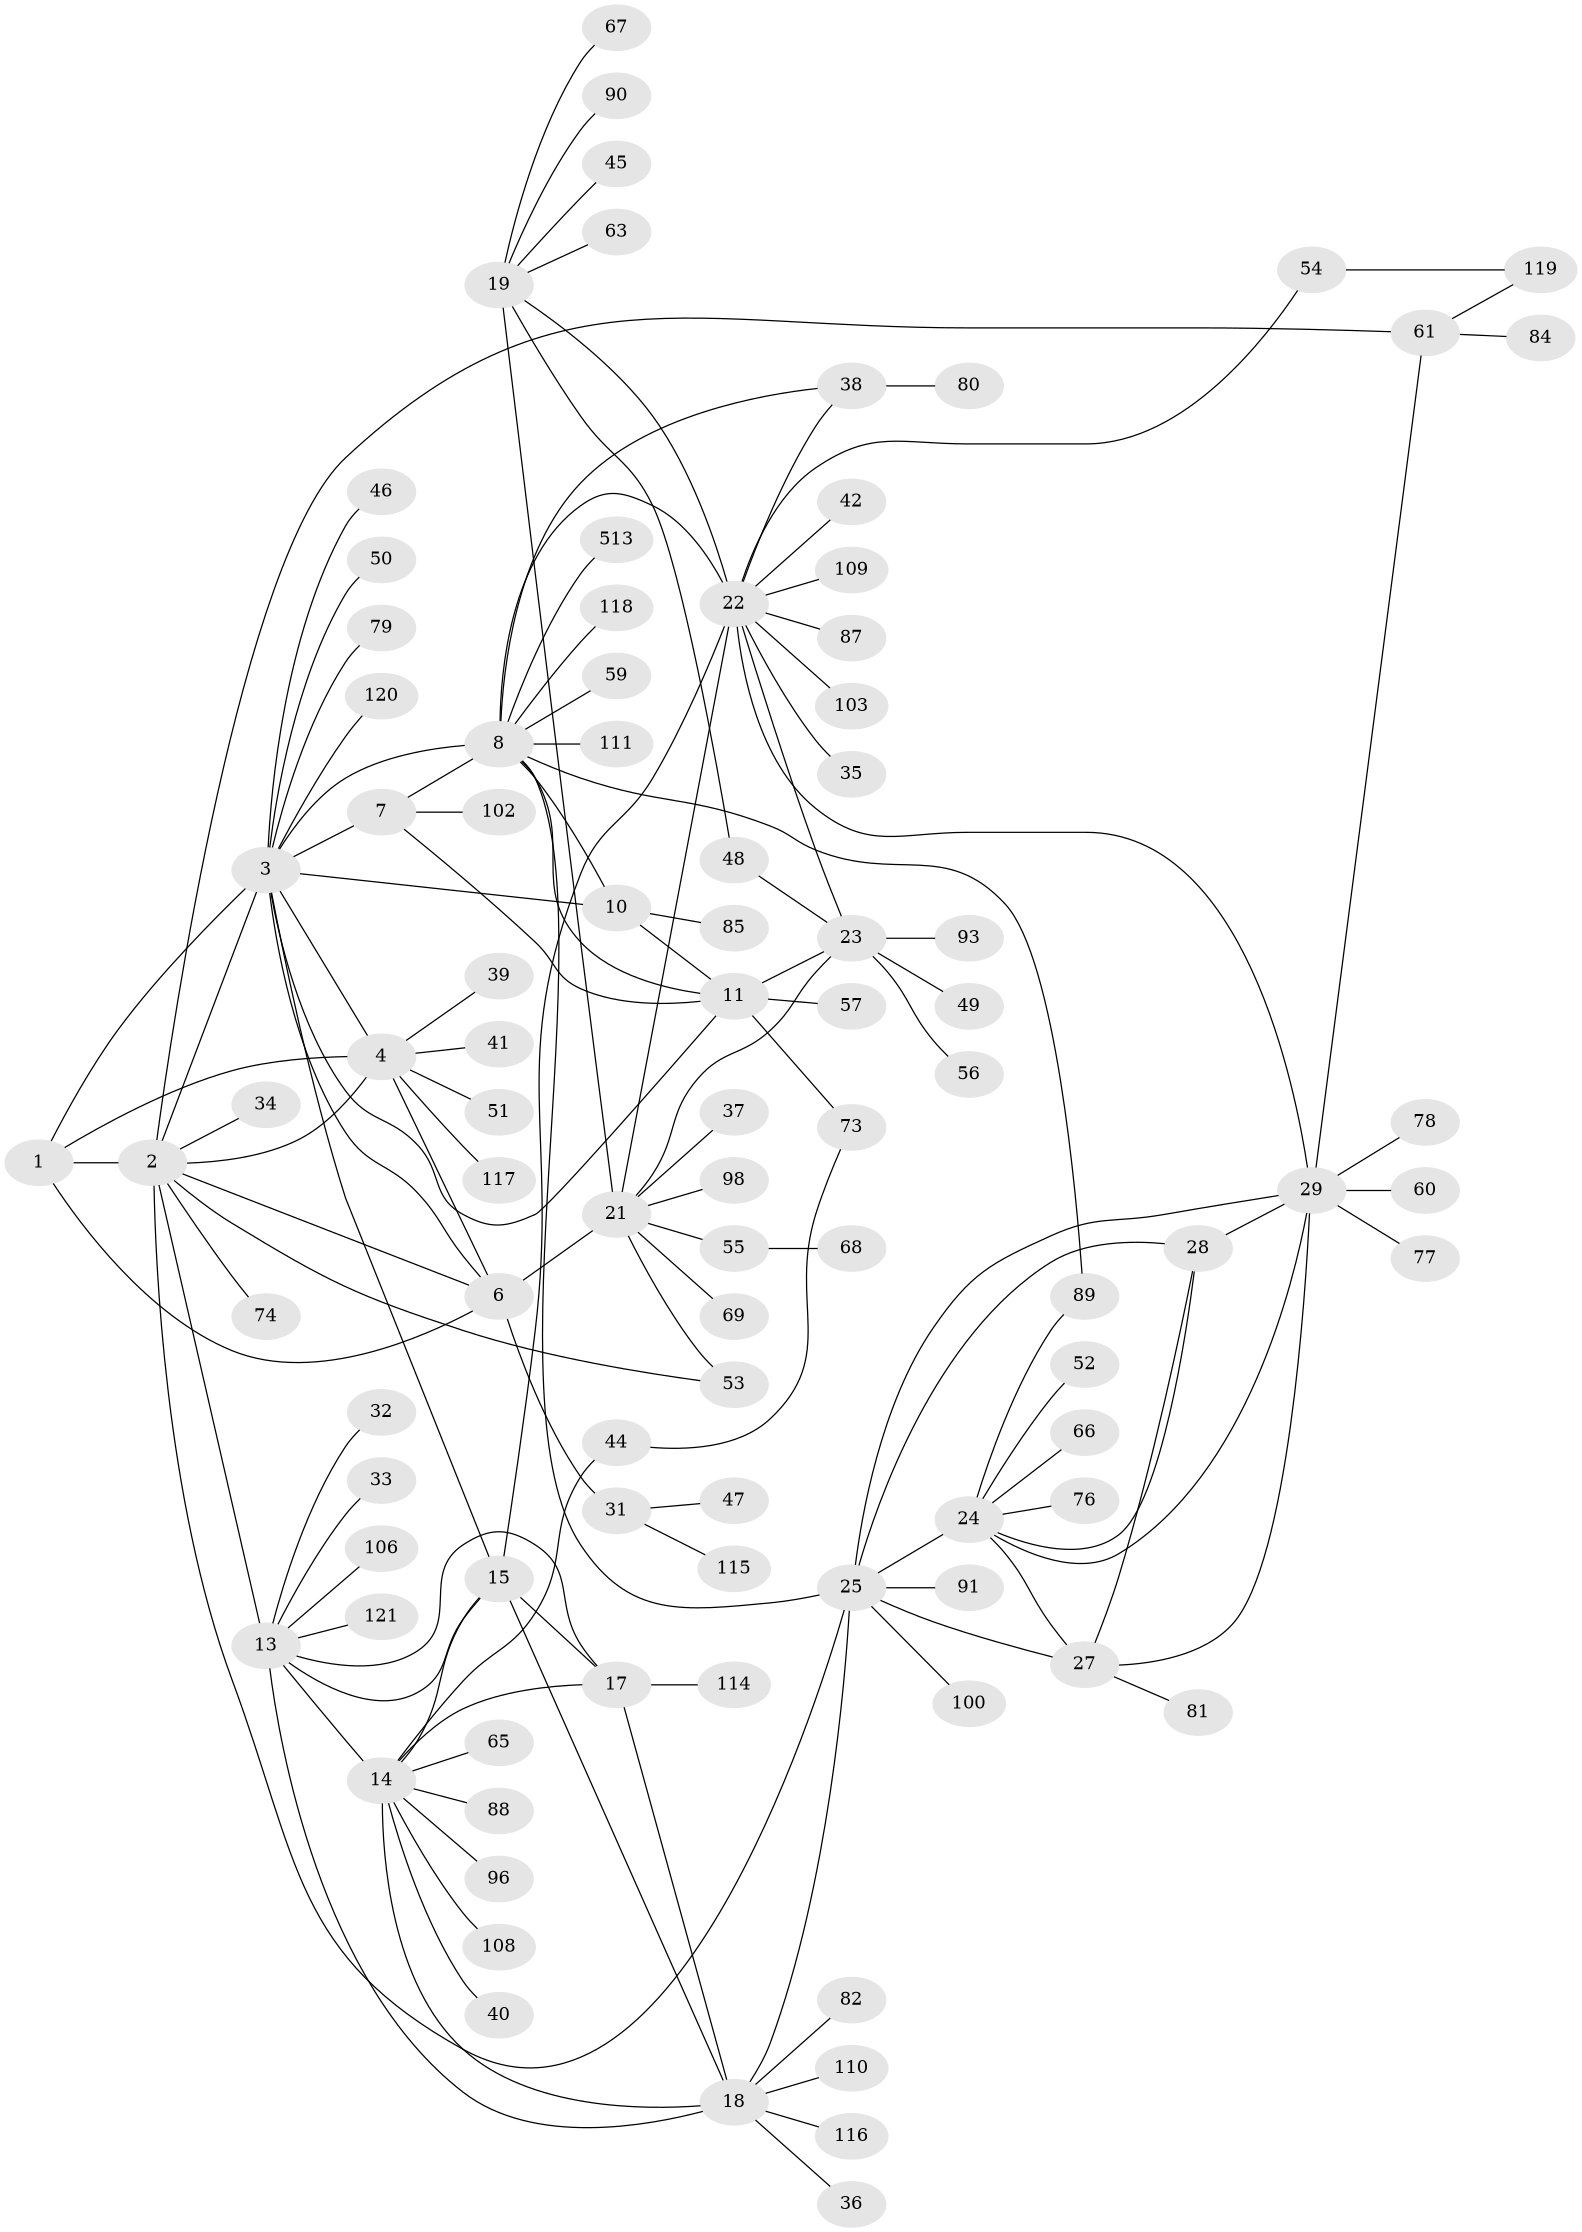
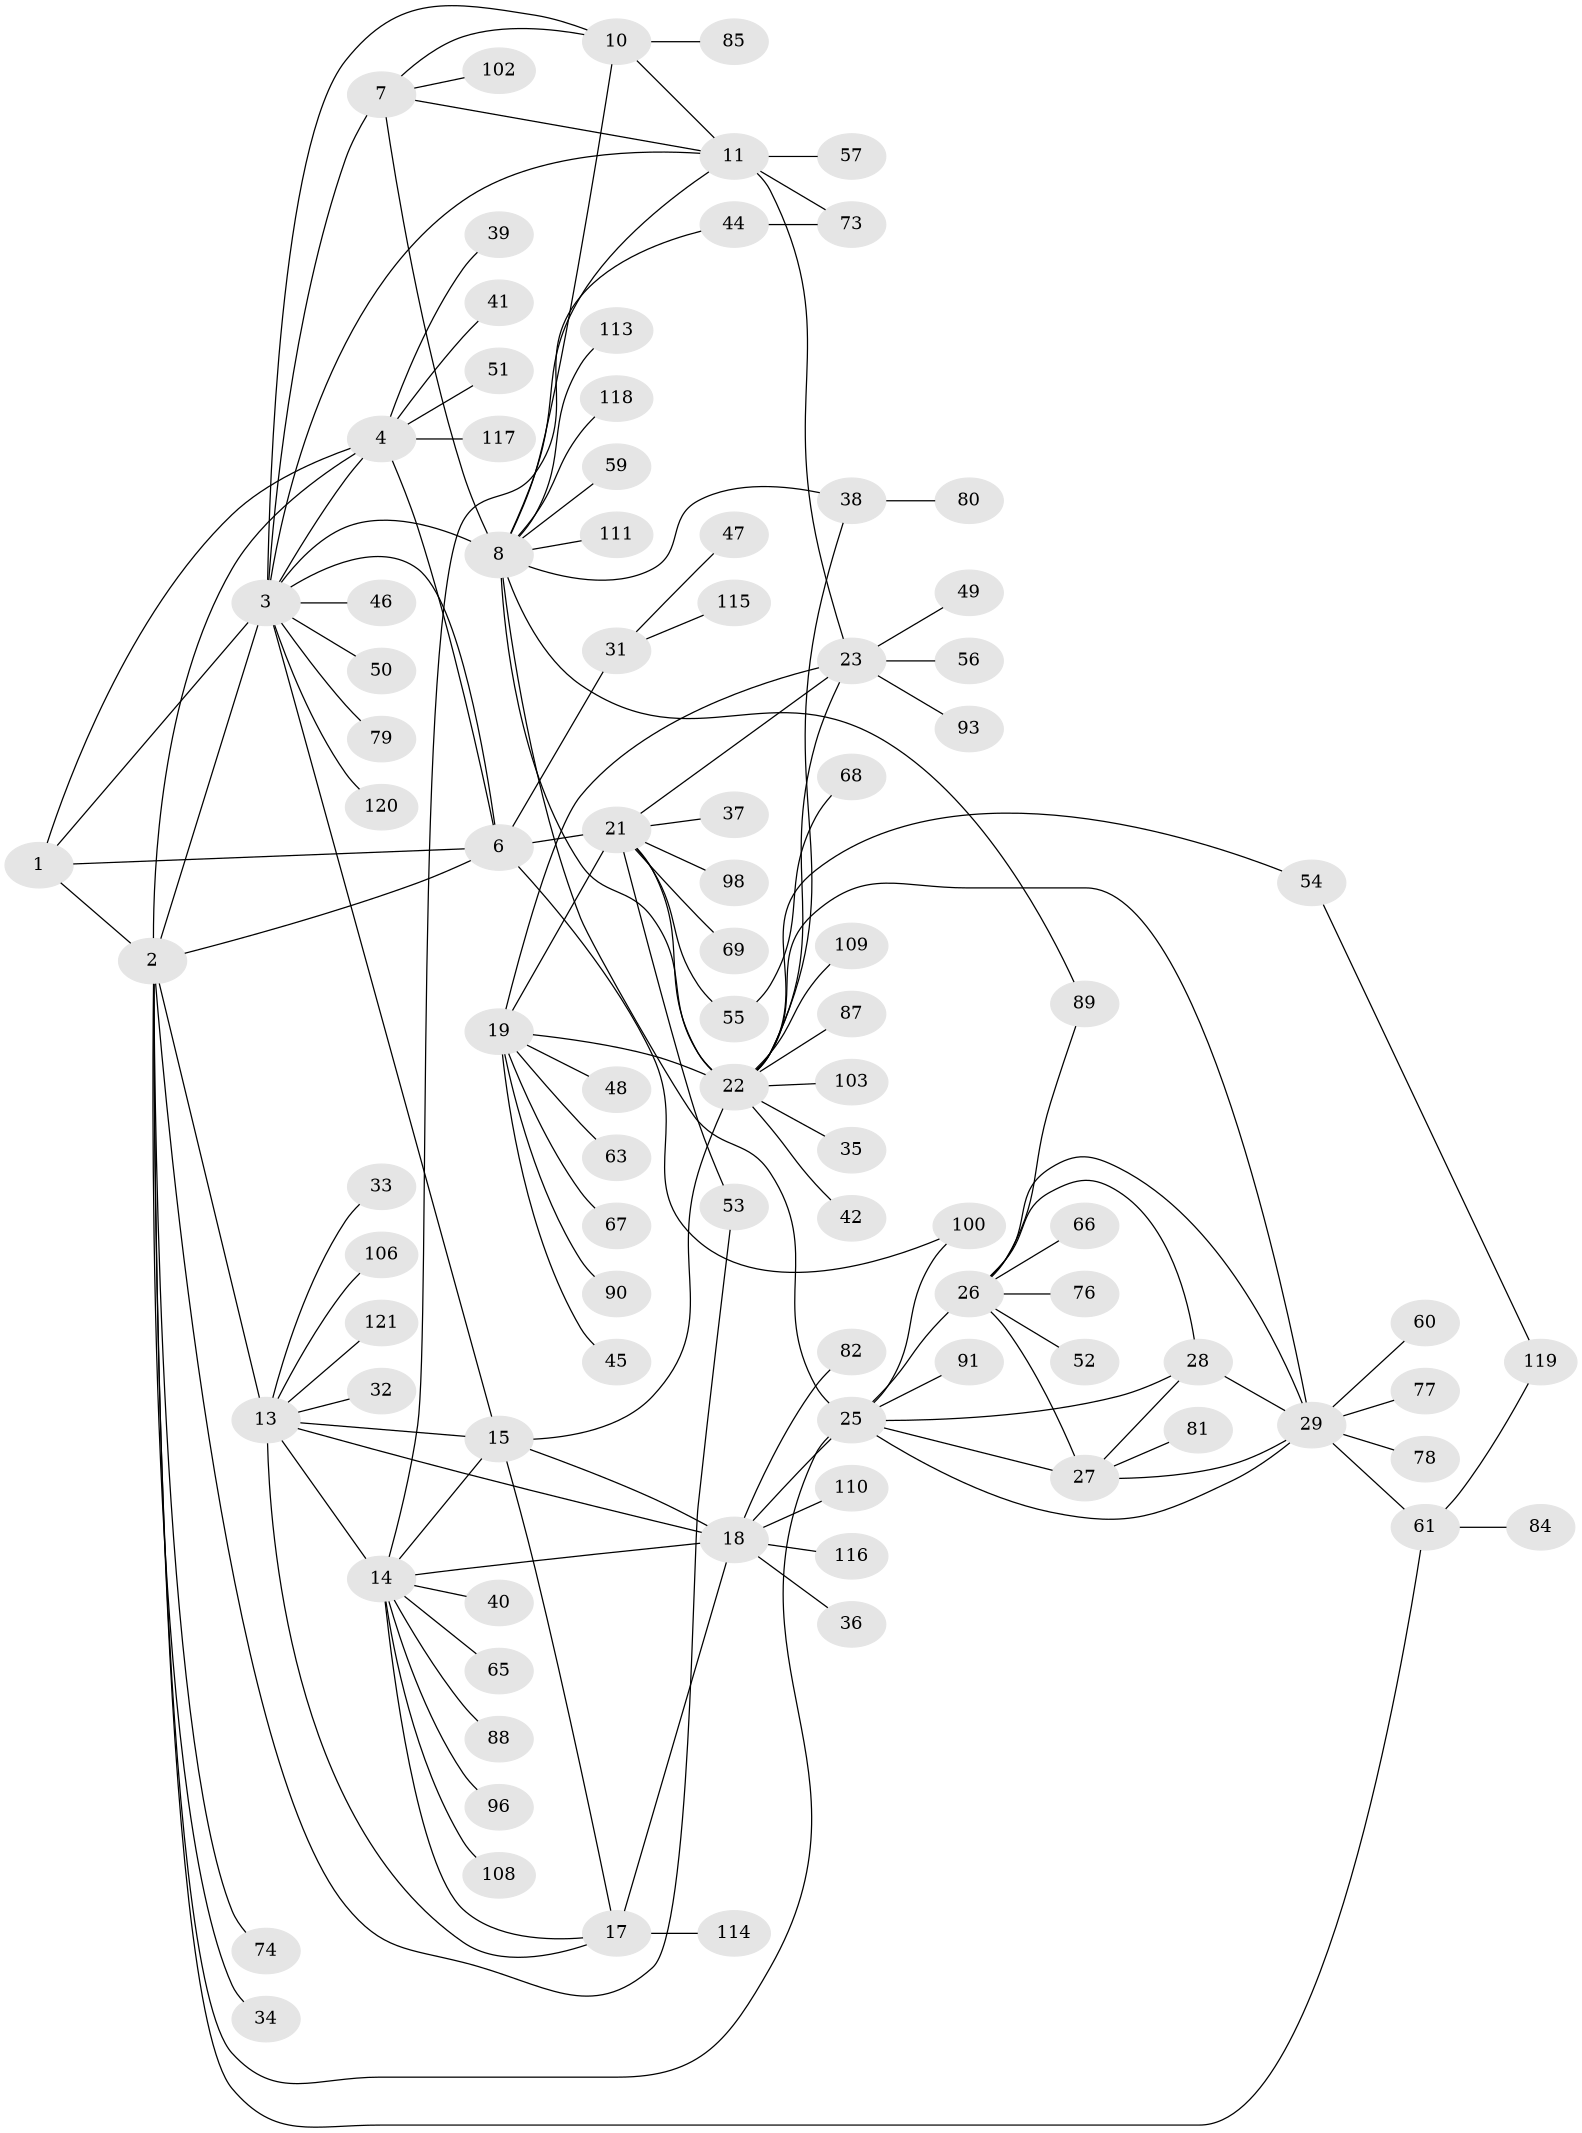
edge "10" -- "7": added
node "513": label "513" -> "113"
edge "48" -- "23": now "19" -- "23"
edge "6" -- "100": added
node "24": label "24" -> "26"
